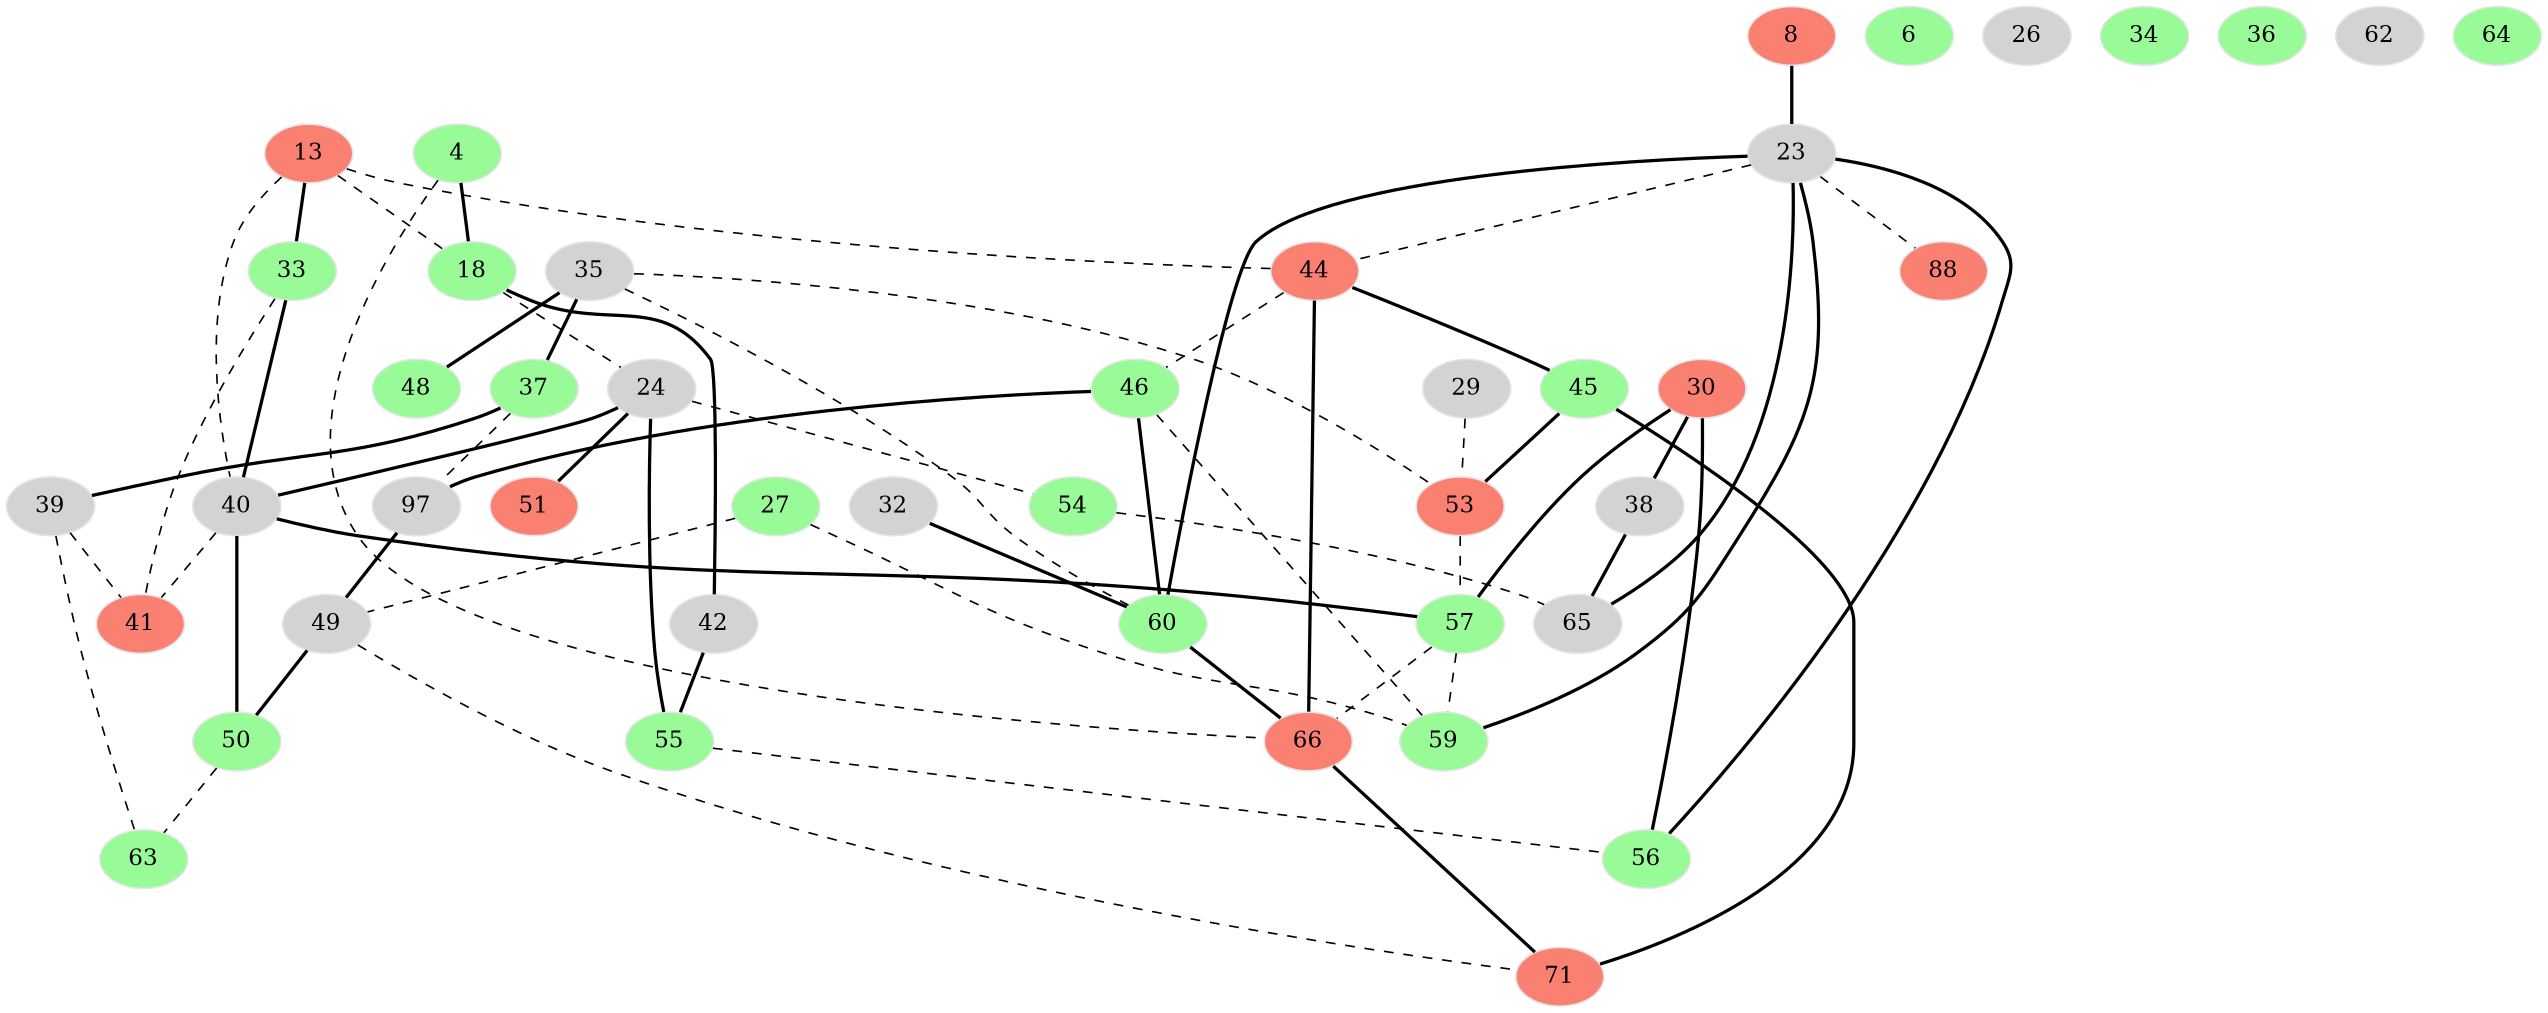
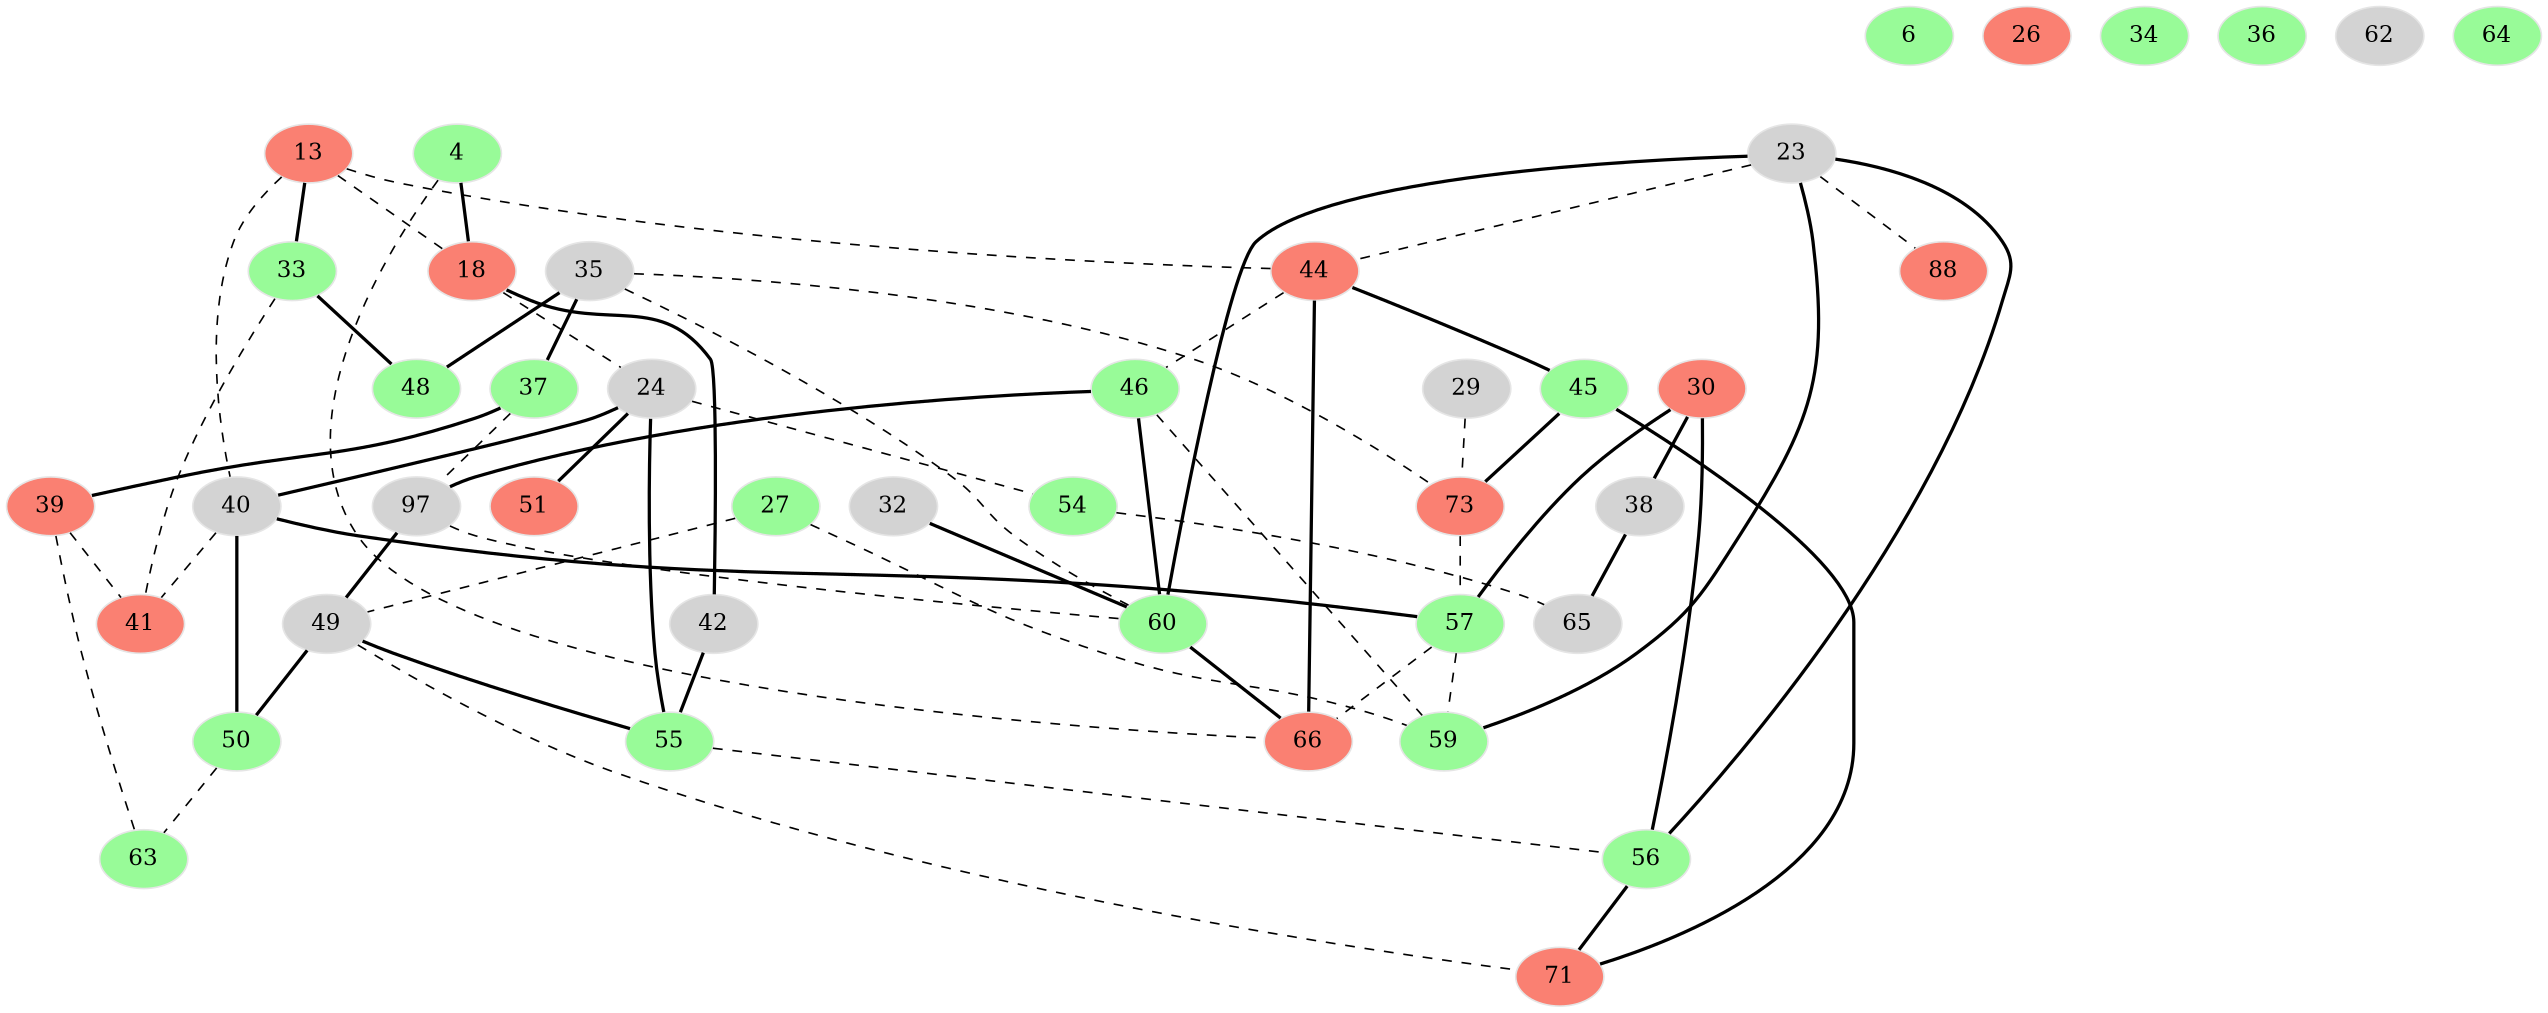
node "8": removed
node "26": fillcolor lightgrey -> salmon
node "18": fillcolor palegreen -> salmon
edge "33" -- "40": now "33" -- "48"
edge "23" -- "65": removed
node "39": fillcolor lightgrey -> salmon
node "53": label "53" -> "73"
edge "97" -- "60": added
edge "49" -- "55": added
edge "66" -- "71": now "56" -- "71"
